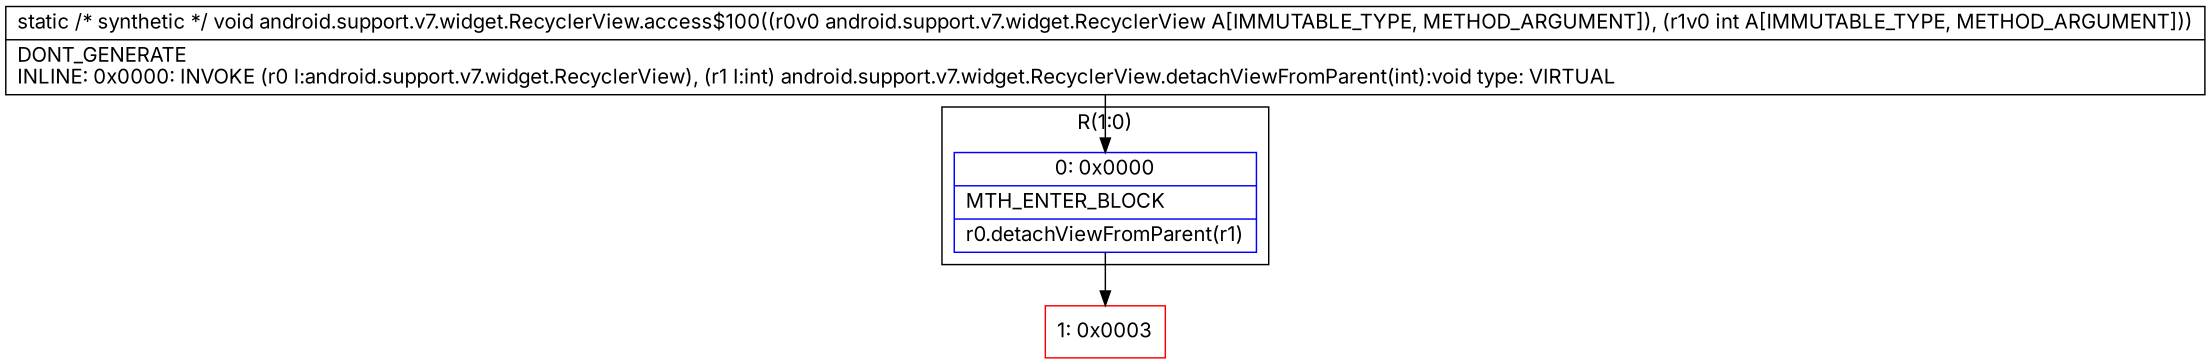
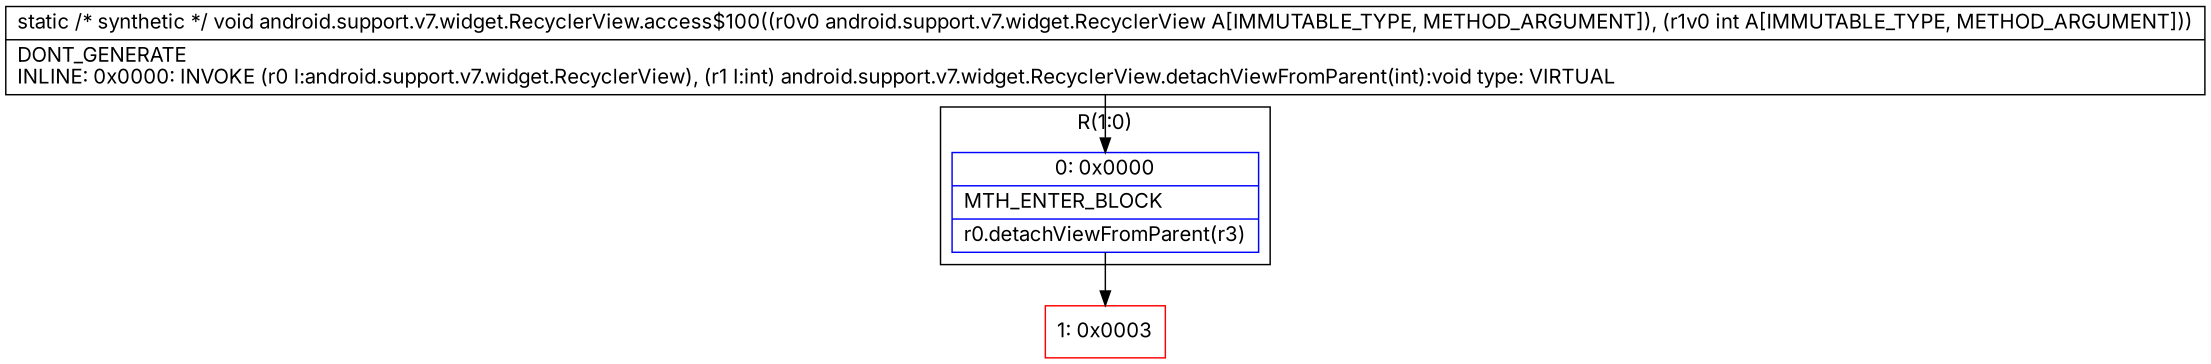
node "0: 0x0000": text "r0.detachViewFromParent(r1)" -> "r0.detachViewFromParent(r3)"
